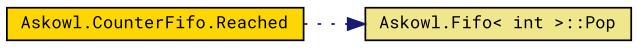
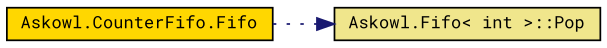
node "Askowl.CounterFifo.Reached": label "Askowl.CounterFifo.Reached" -> "Askowl.CounterFifo.Fifo"
